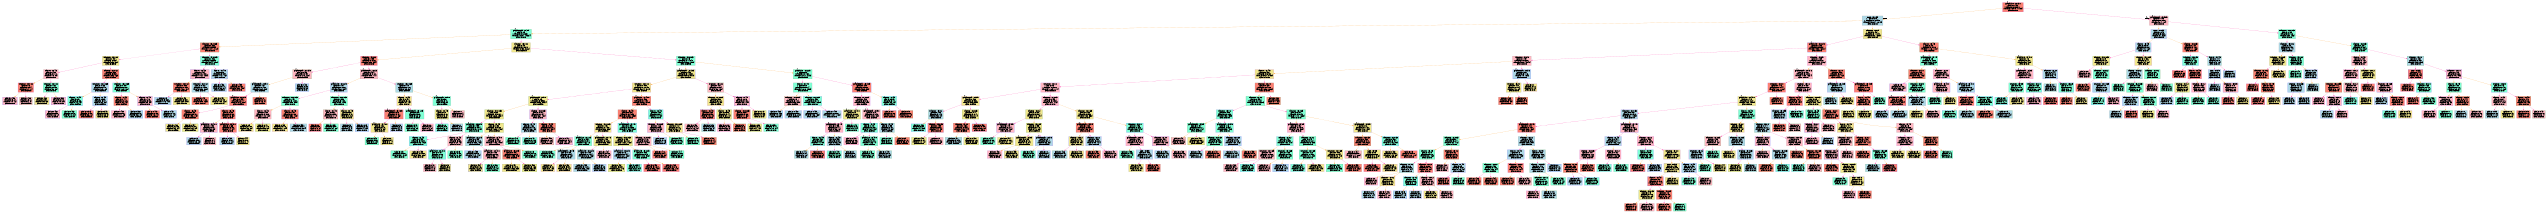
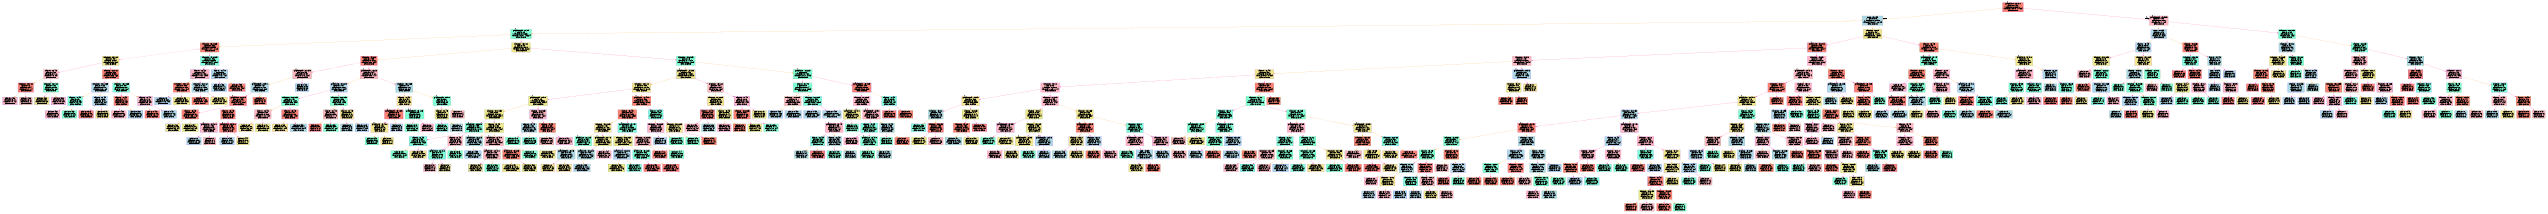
node "gini = 0.369 samples = 180 value = [136, 44] class = False": fillcolor aquamarine -> khaki
node "gini = 0.0 samples = 28 value = [28, 0] class = False": removed
